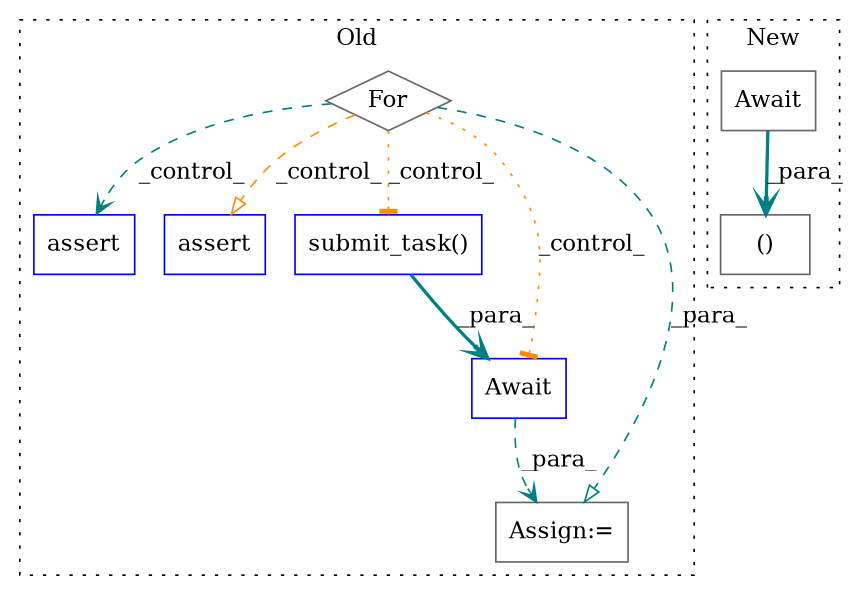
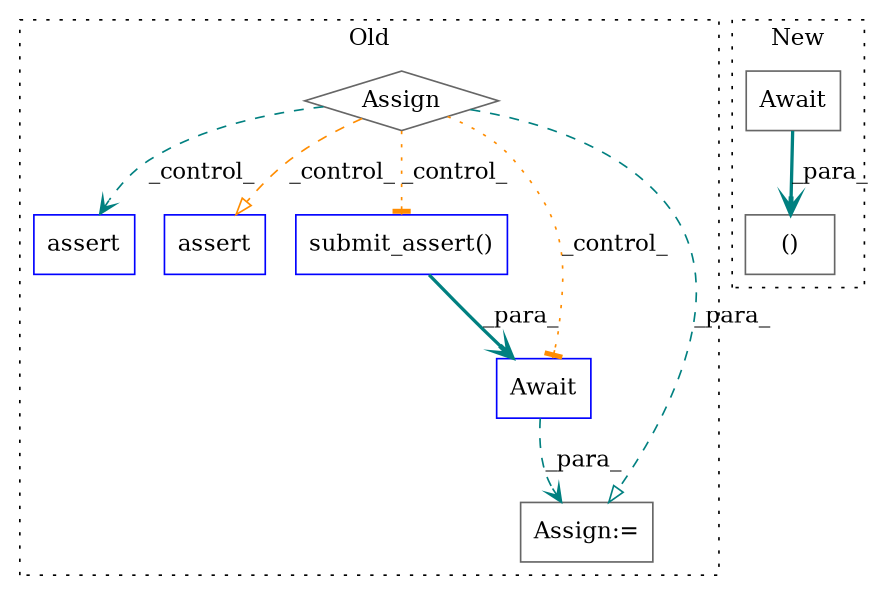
node "For": label "For" -> "Assign"
node "submit_task()": label "submit_task()" -> "submit_assert()"
